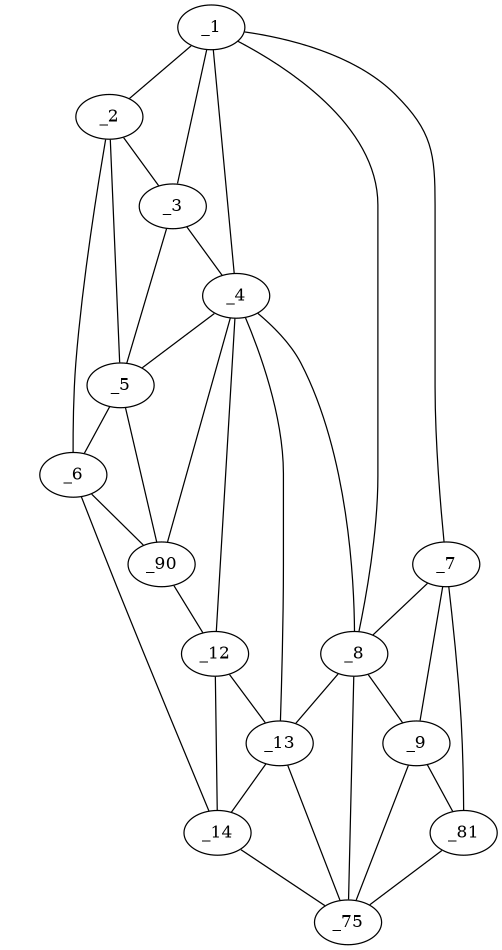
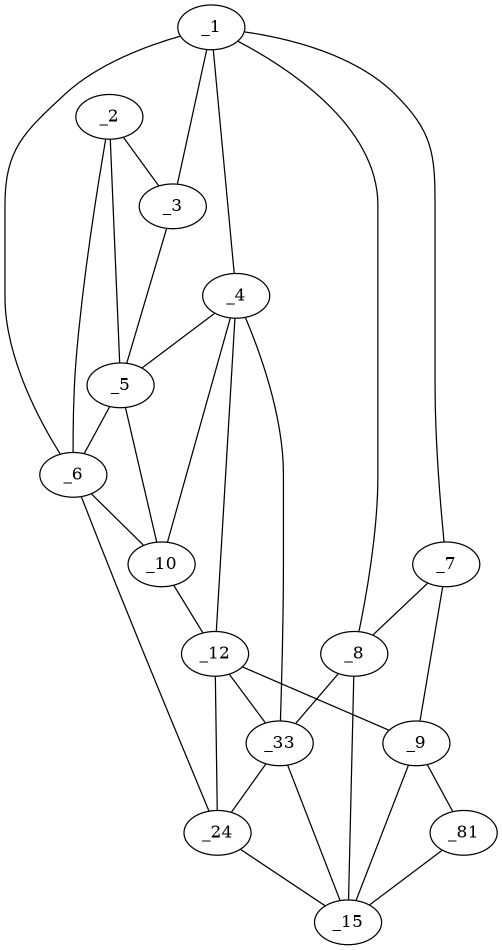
edge "_1" -- "_2": now "_1" -- "_6"
edge "_3" -- "_4": removed
edge "_4" -- "_8": removed
node "_90": label "_90" -> "_10"
edge "_7" -- "_81": removed
edge "_8" -- "_9": now "_12" -- "_9"
node "_13": label "_13" -> "_33"
node "_14": label "_14" -> "_24"
node "_75": label "_75" -> "_15"
